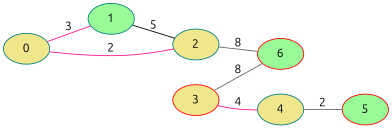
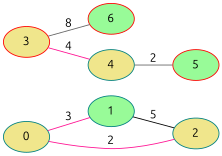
edge "2" -- "6": removed, label "8"
